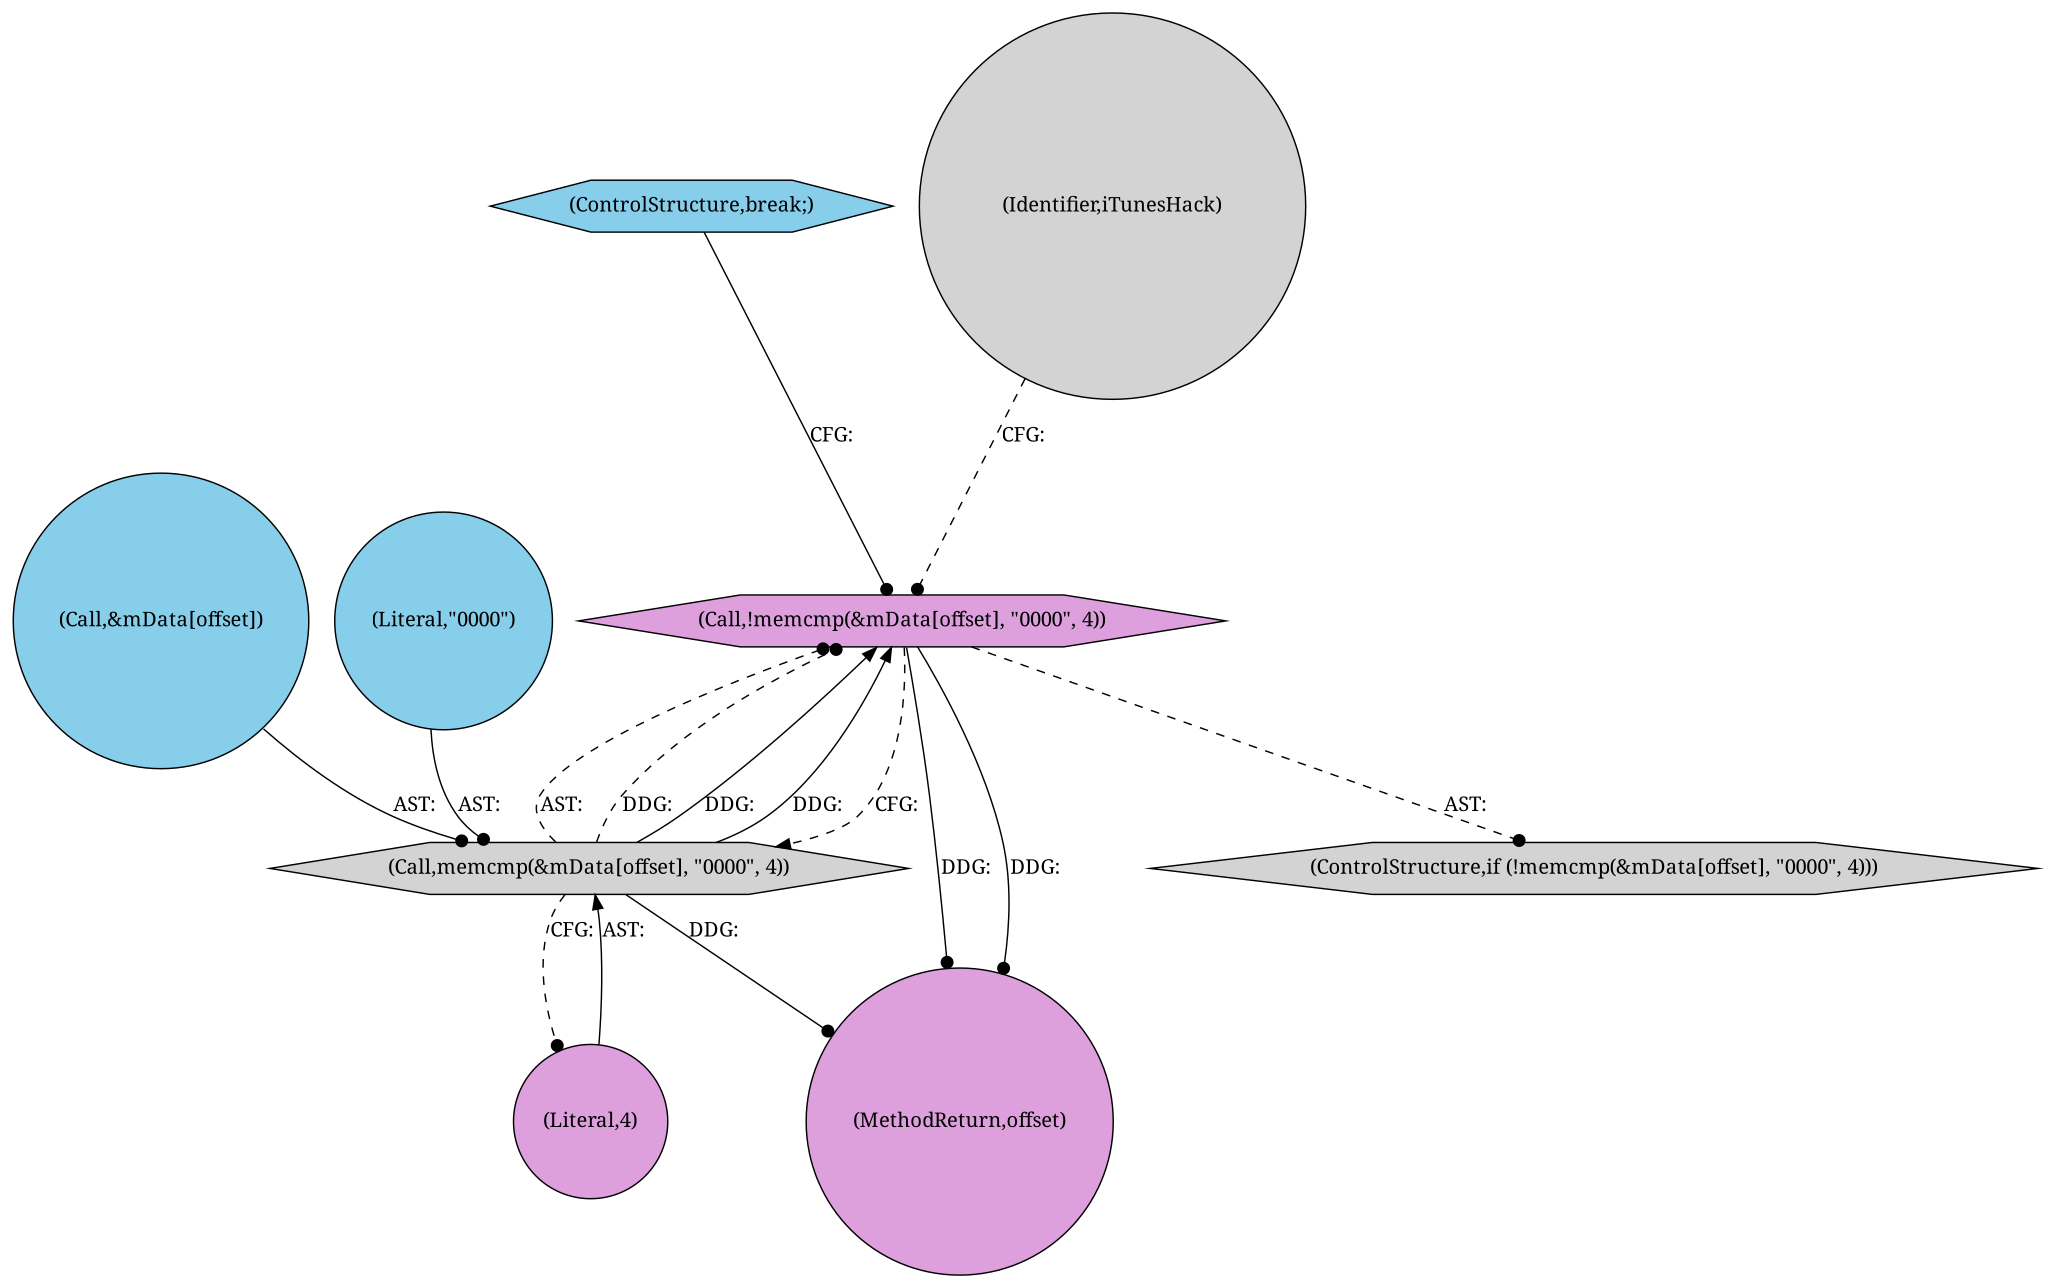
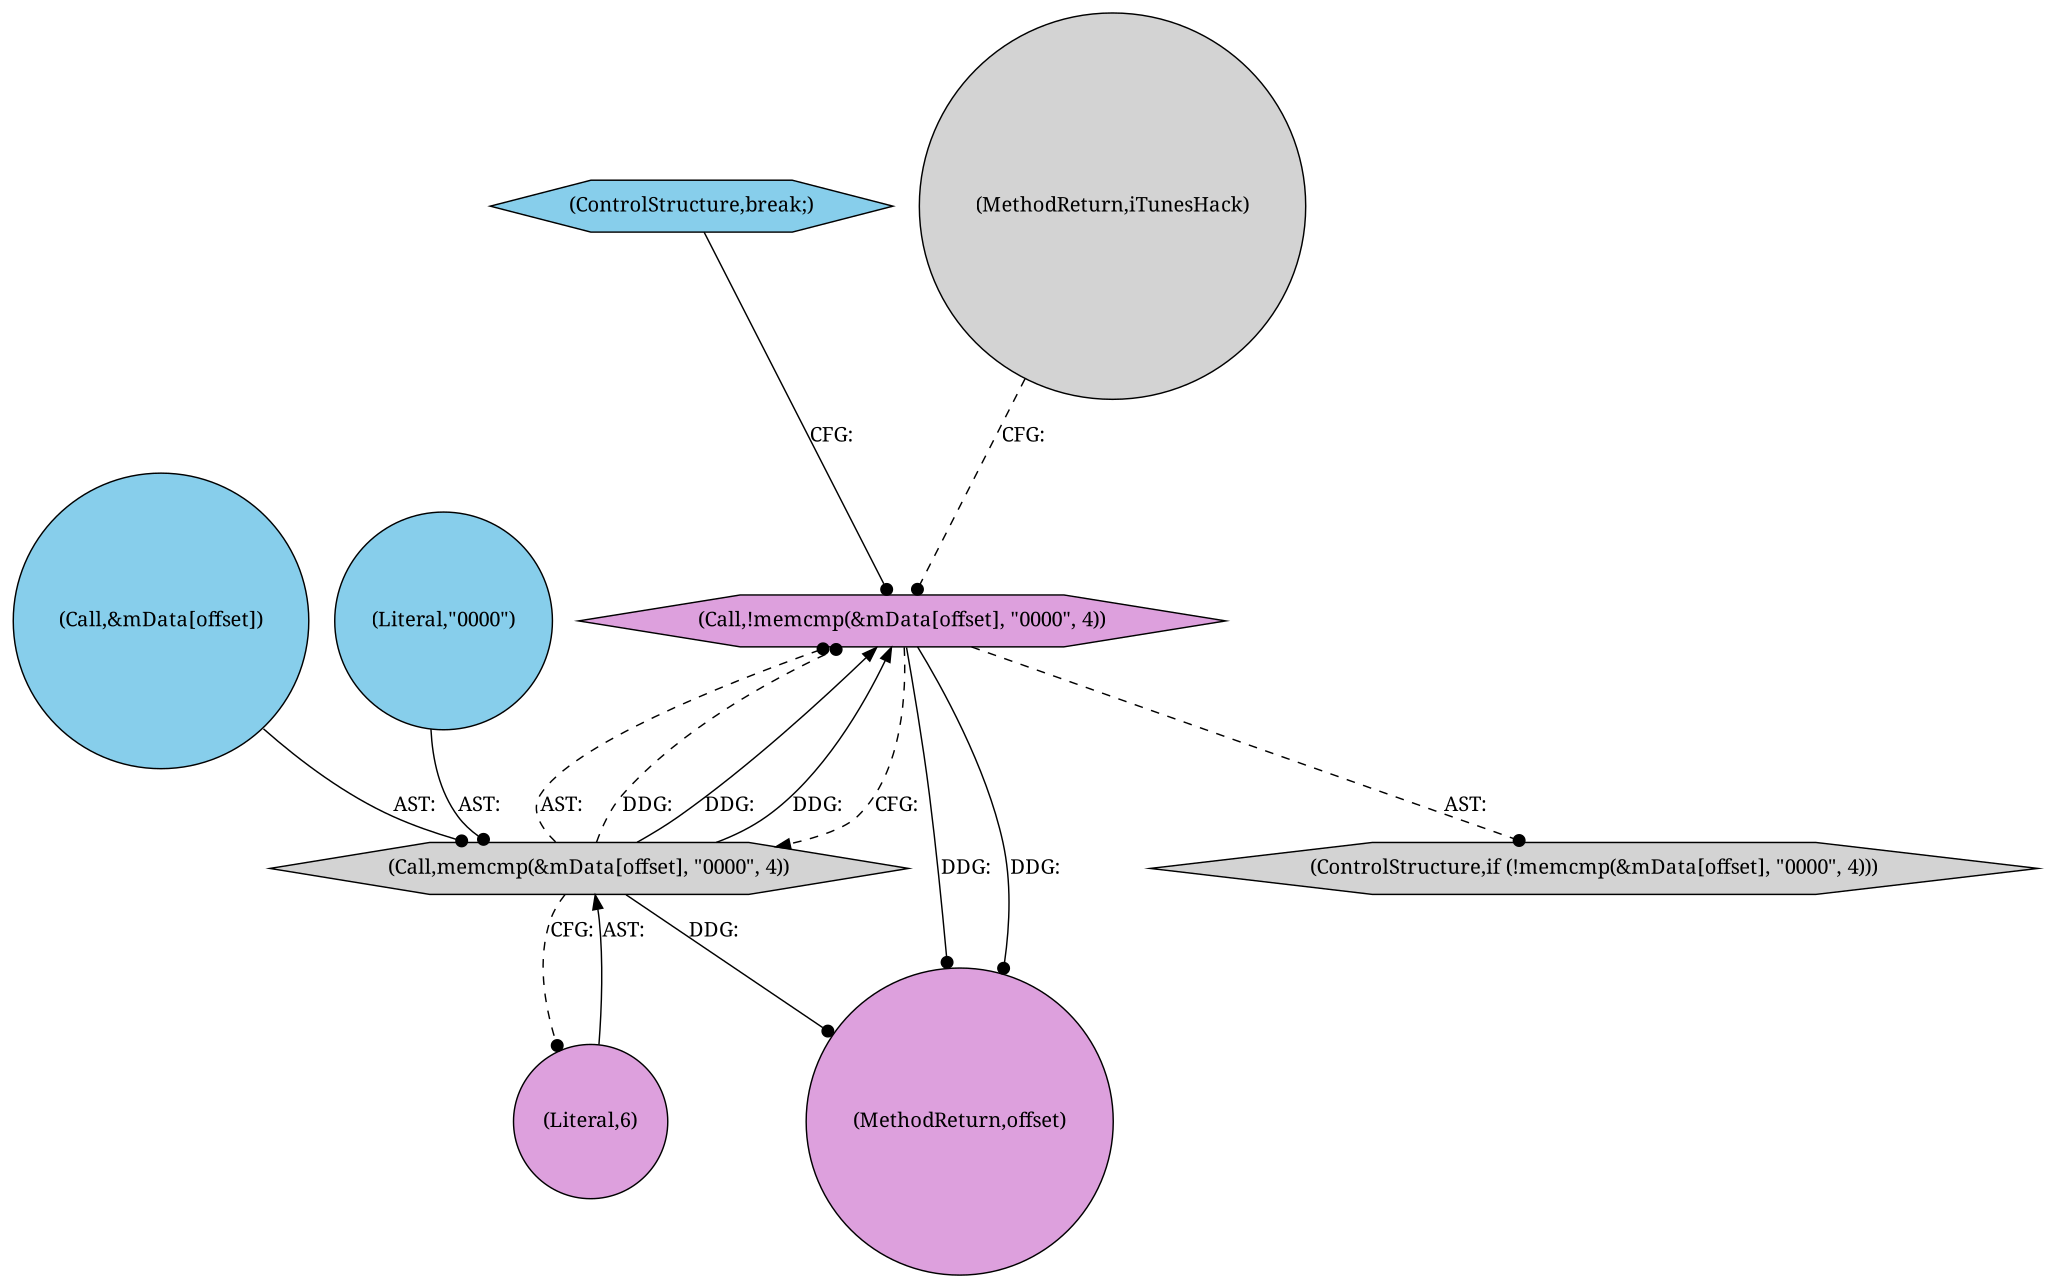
node "(Identifier,iTunesHack)": label "(Identifier,iTunesHack)" -> "(MethodReturn,iTunesHack)"
node "(Literal,4)": label "(Literal,4)" -> "(Literal,6)"
